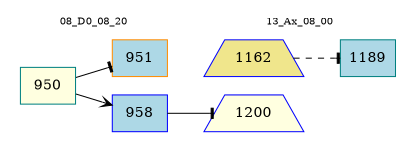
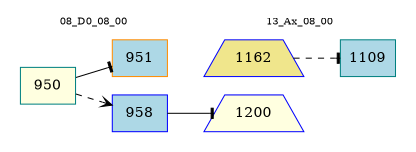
cluster "08_D0_08_20": label "08_D0_08_20" -> "08_D0_08_00"
node "1189": label "1189" -> "1109"
edge "950" -> "958": style solid -> dashed
